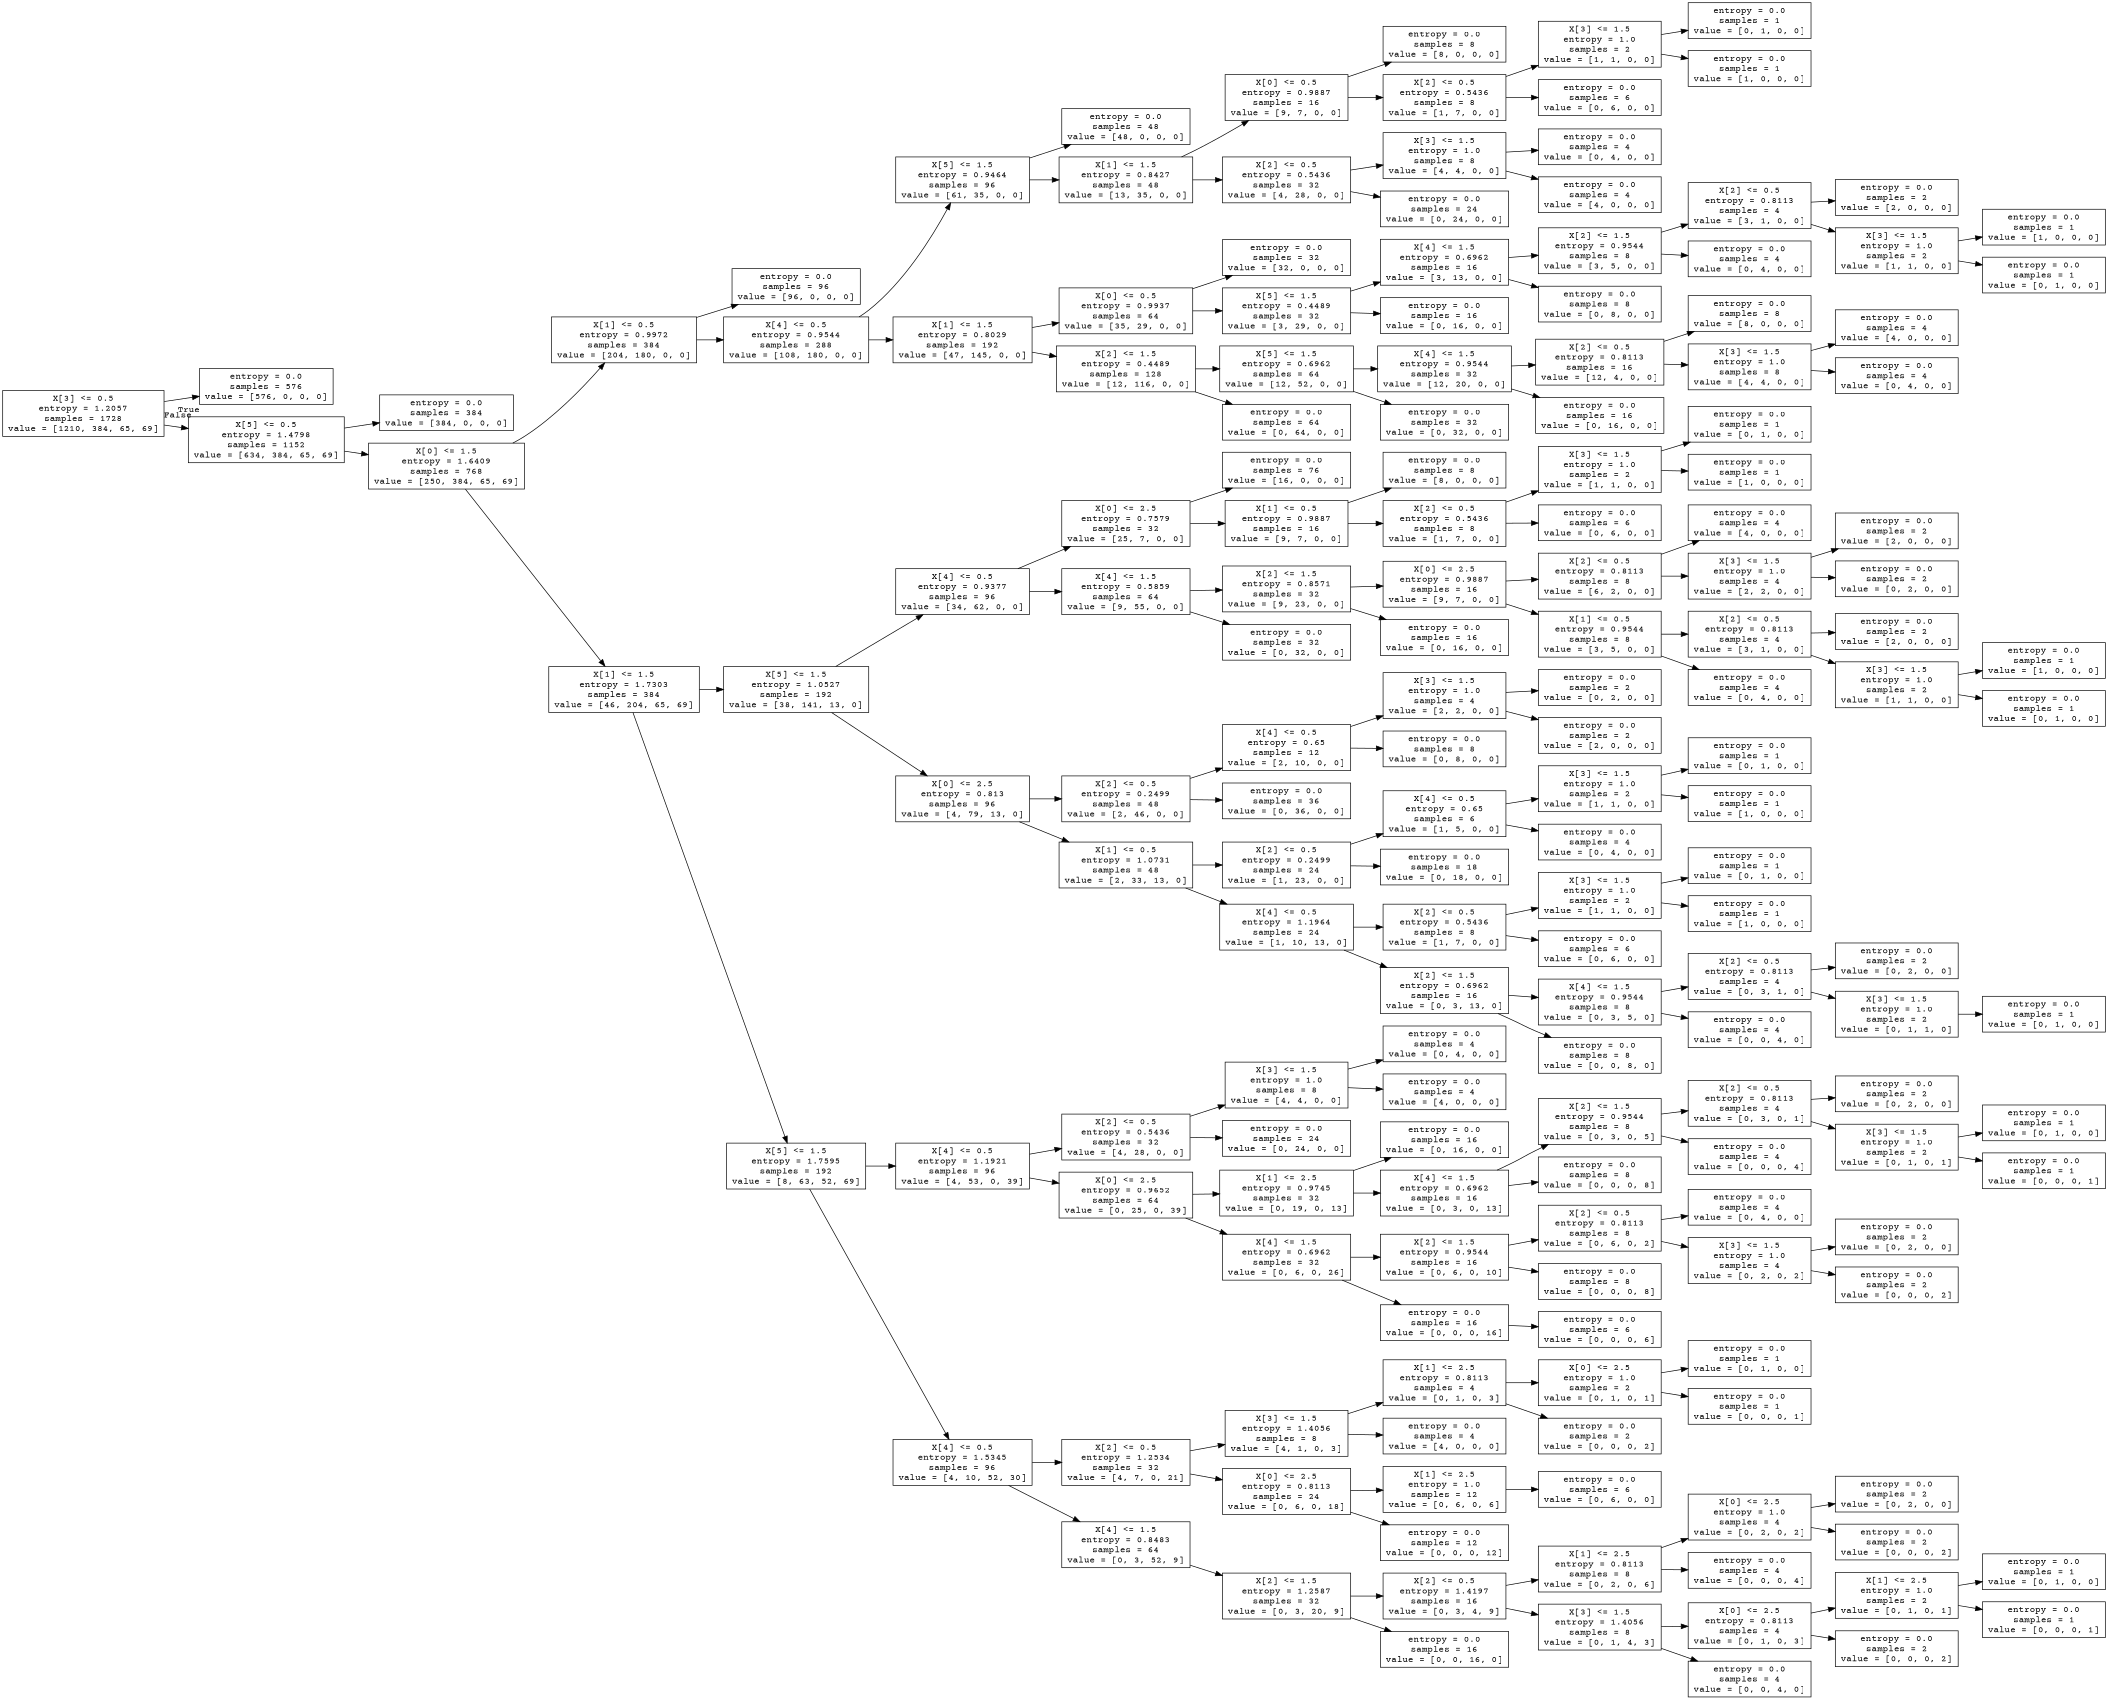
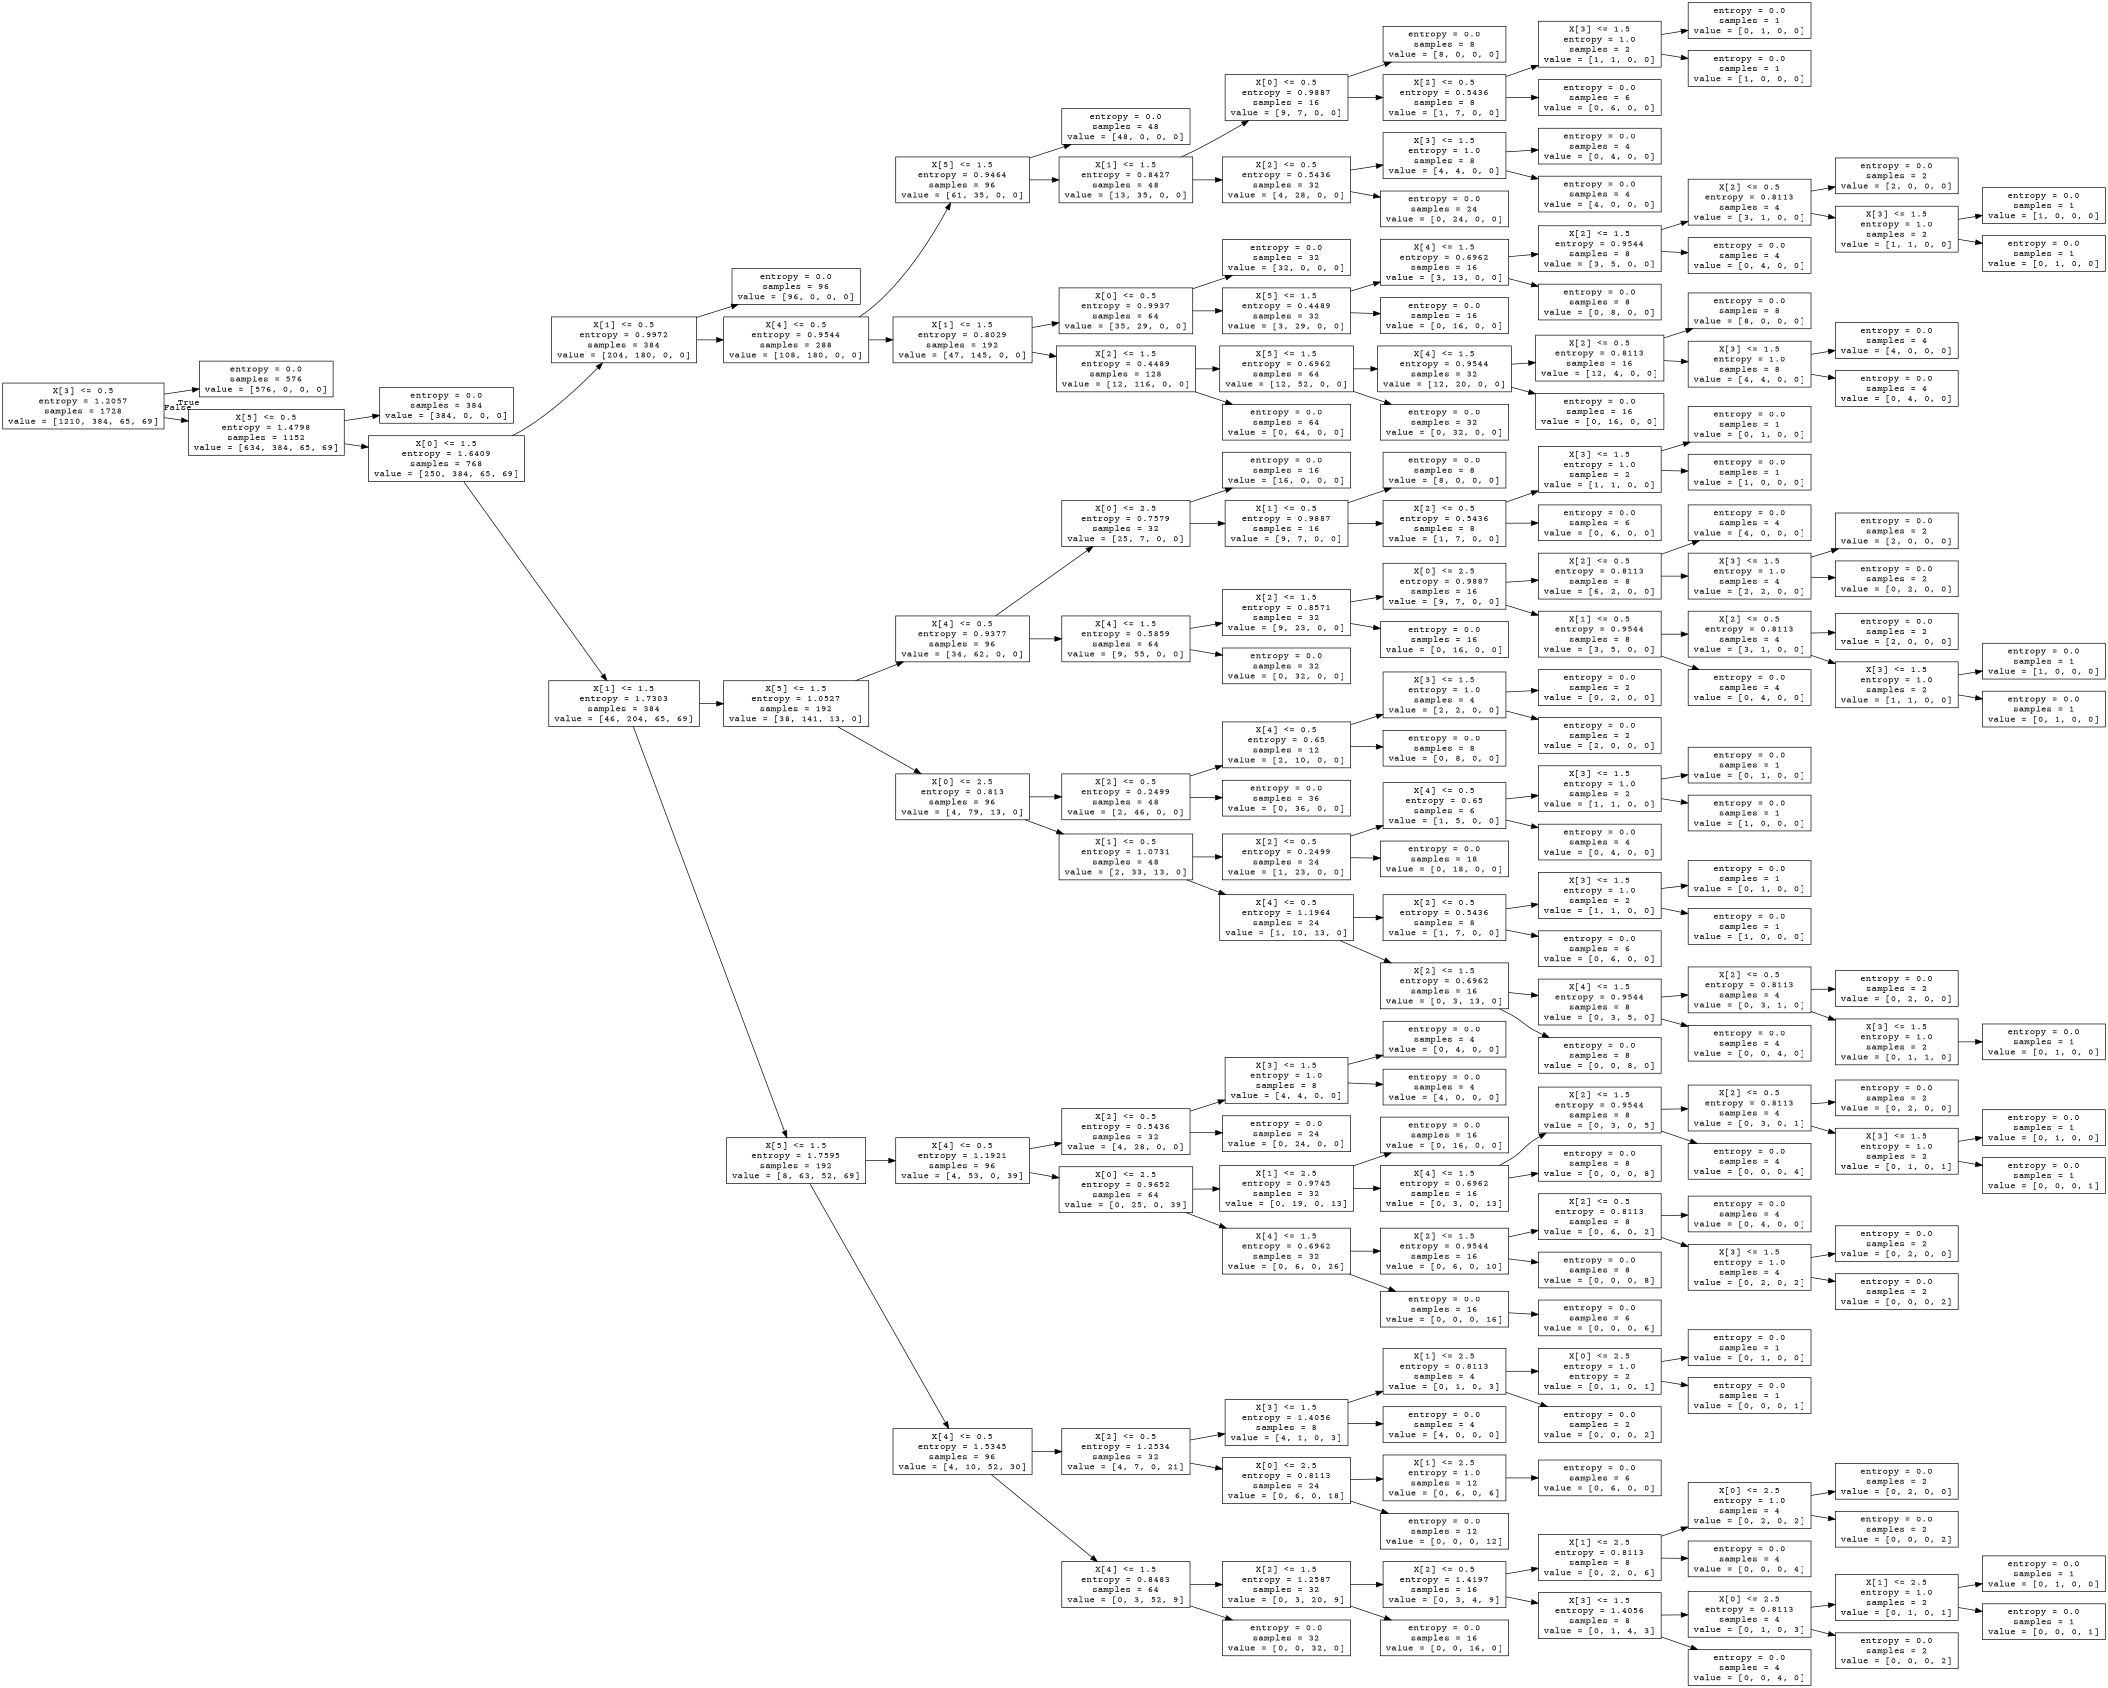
node "entropy = 0.0 samples = 76 value = [16, 0, 0, 0]": label "entropy = 0.0 samples = 76 value = [16, 0, 0, 0]" -> "entropy = 0.0 samples = 16 value = [16, 0, 0, 0]"
node "X[0] <= 2.5 entropy = 1.0 samples = 2 value = [0, 1, 0, 1]": label "X[0] <= 2.5 entropy = 1.0 samples = 2 value = [0, 1, 0, 1]" -> "X[0] <= 2.5 entropy = 1.0 entropy = 2 value = [0, 1, 0, 1]"
node "entropy = 0.0 samples = 32 value = [0, 0, 32, 0]": added
